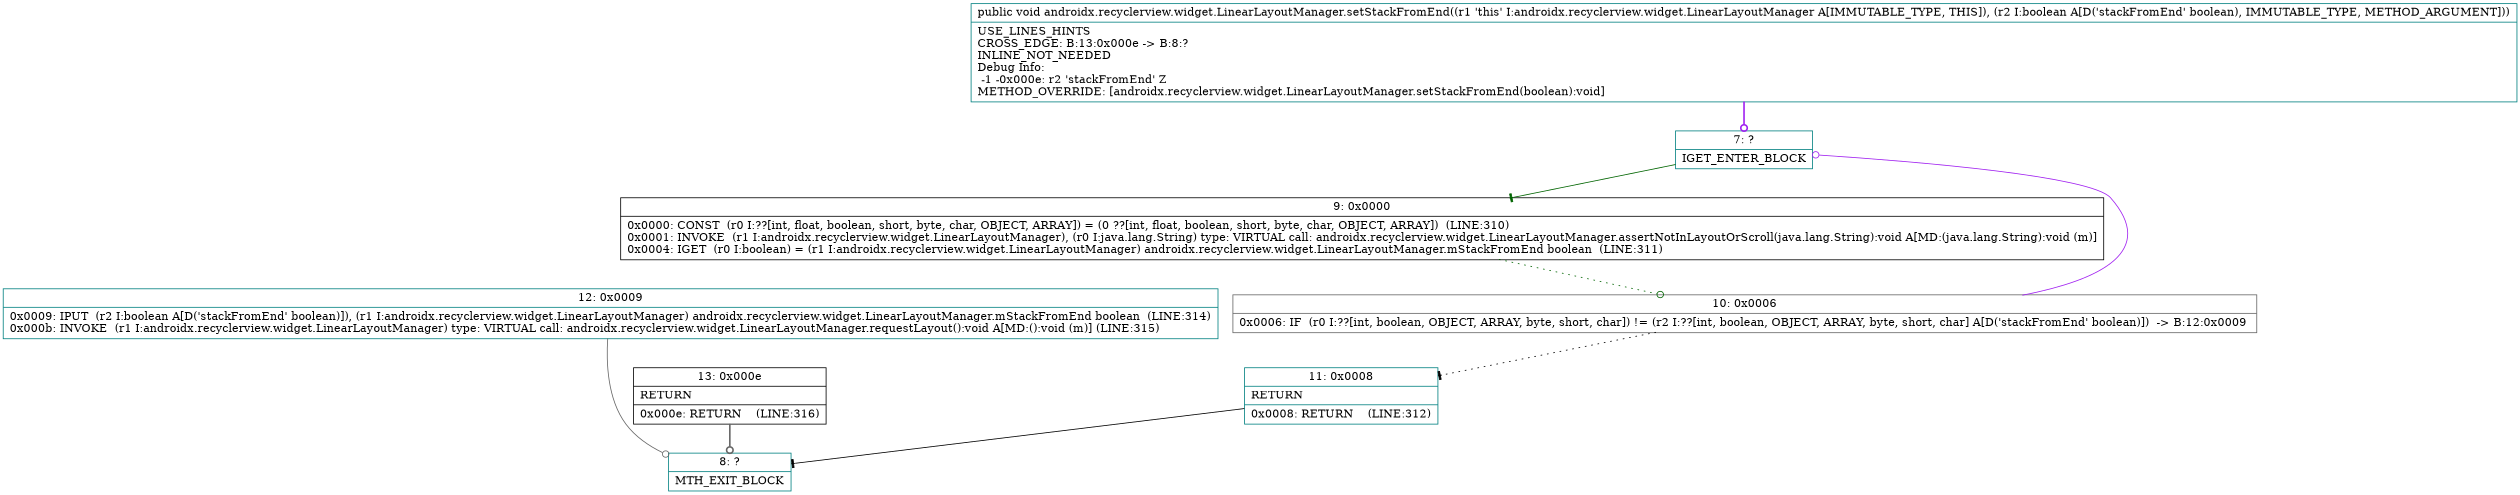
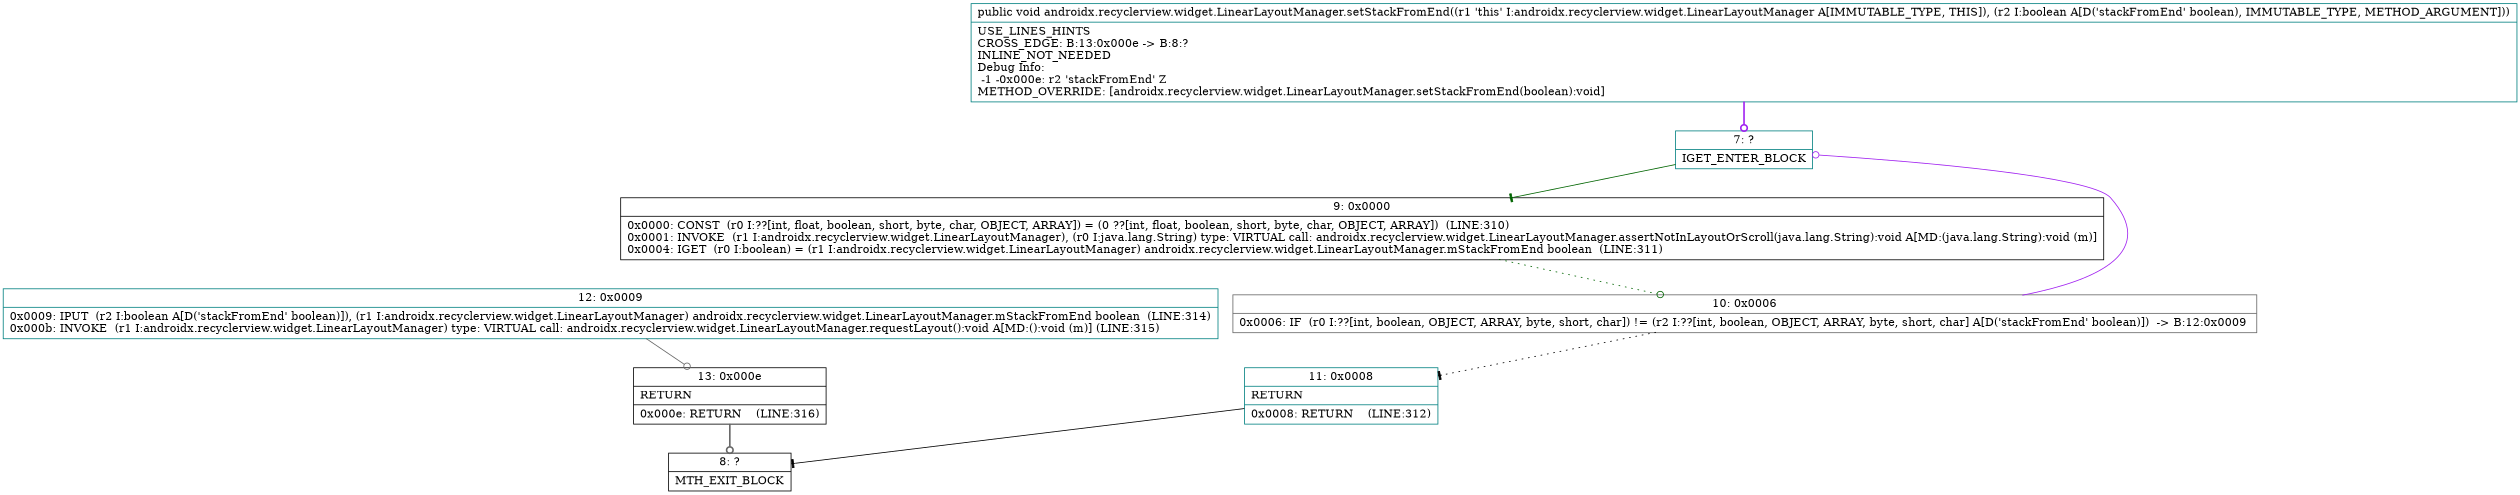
edge "12: 0x0009" -> "8: ?": now "12: 0x0009" -> "13: 0x000e"
node "8: ?": color teal -> black
